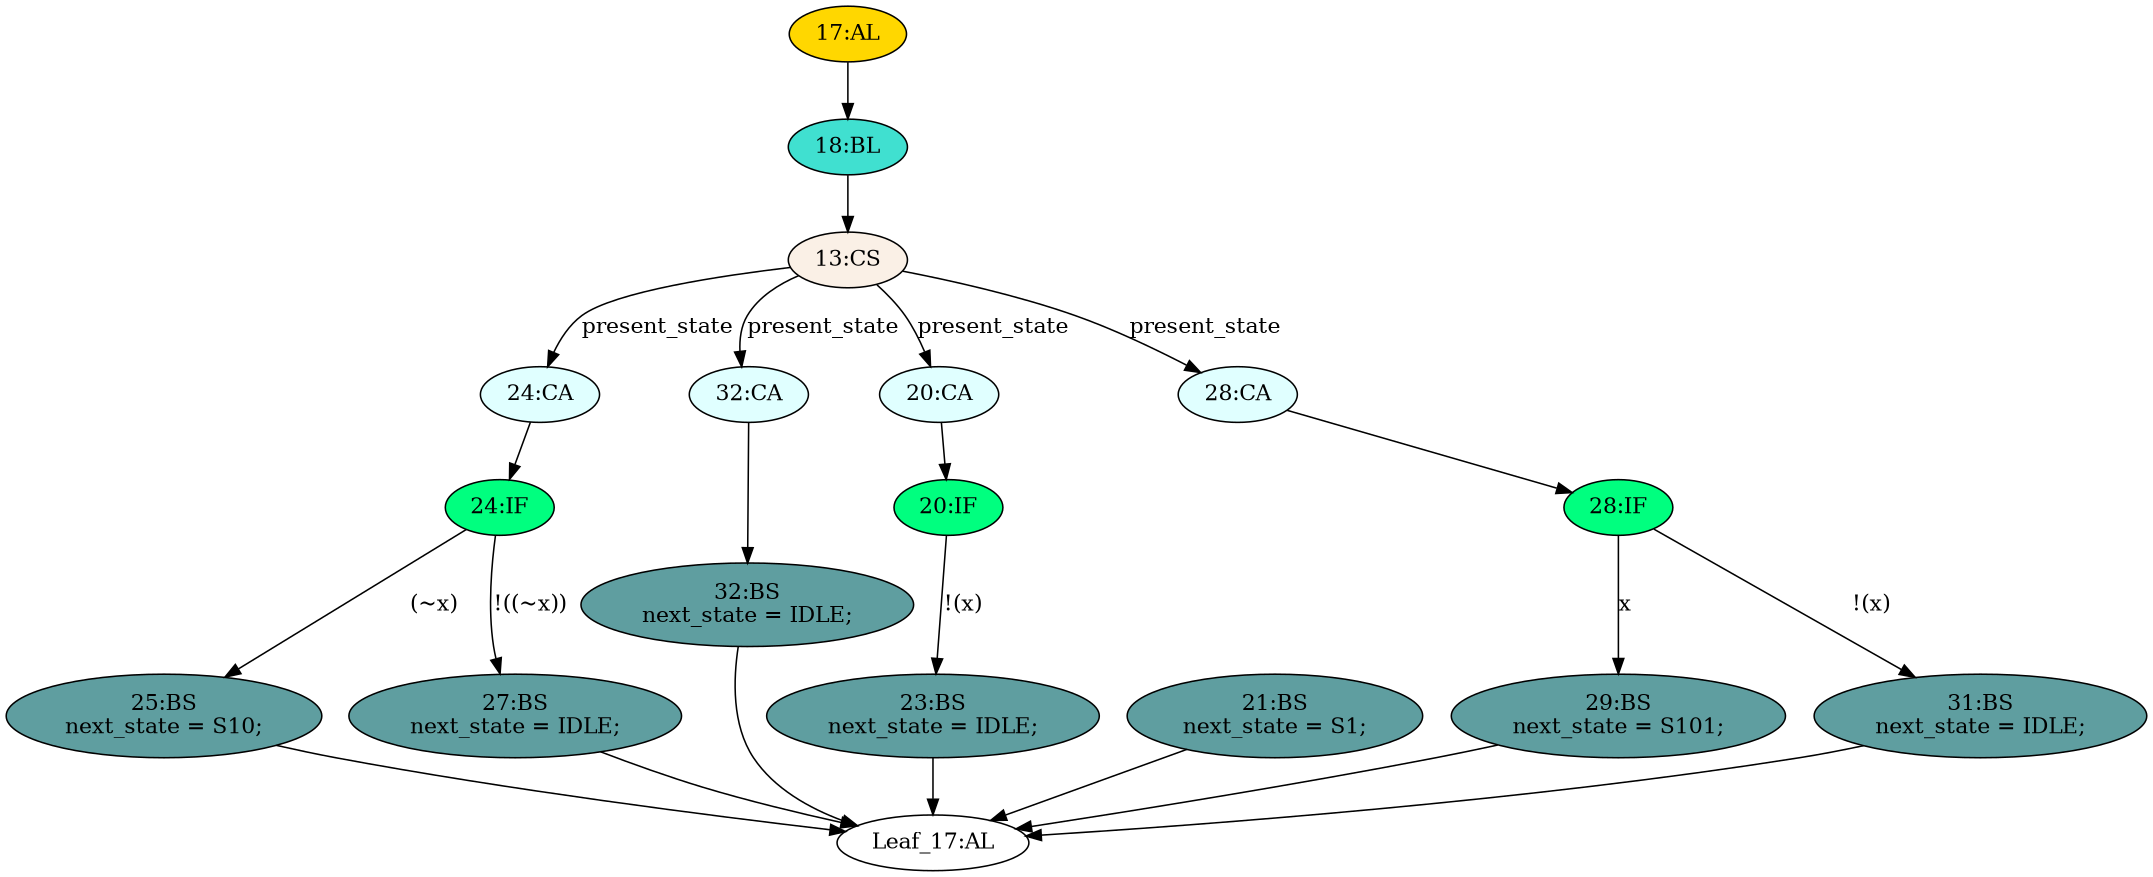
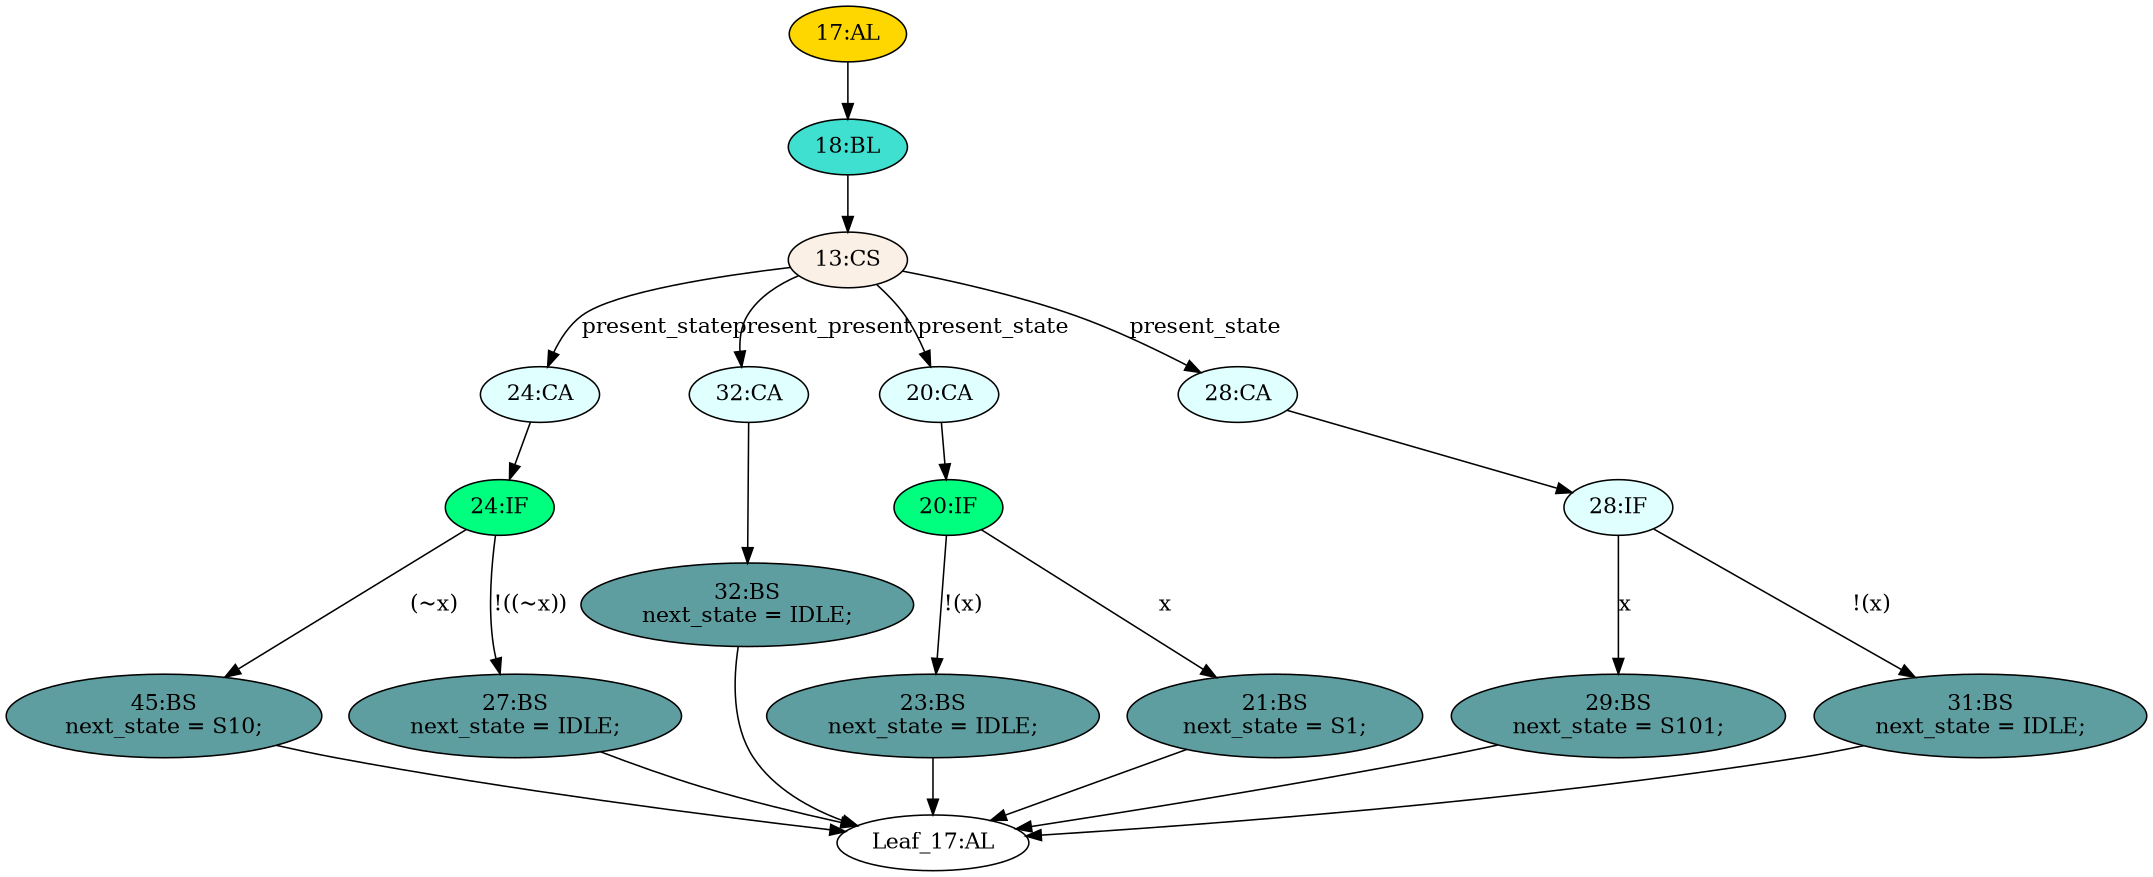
edge "13:CS" -> "32:CA": label "present_state" -> "present_present"
node "28:IF": fillcolor springgreen -> lightcyan
edge "20:IF" -> "21:BS next_state = S1;": added, label "x"
node "25:BS next_state = S10;": label "25:BS next_state = S10;" -> "45:BS next_state = S10;"
